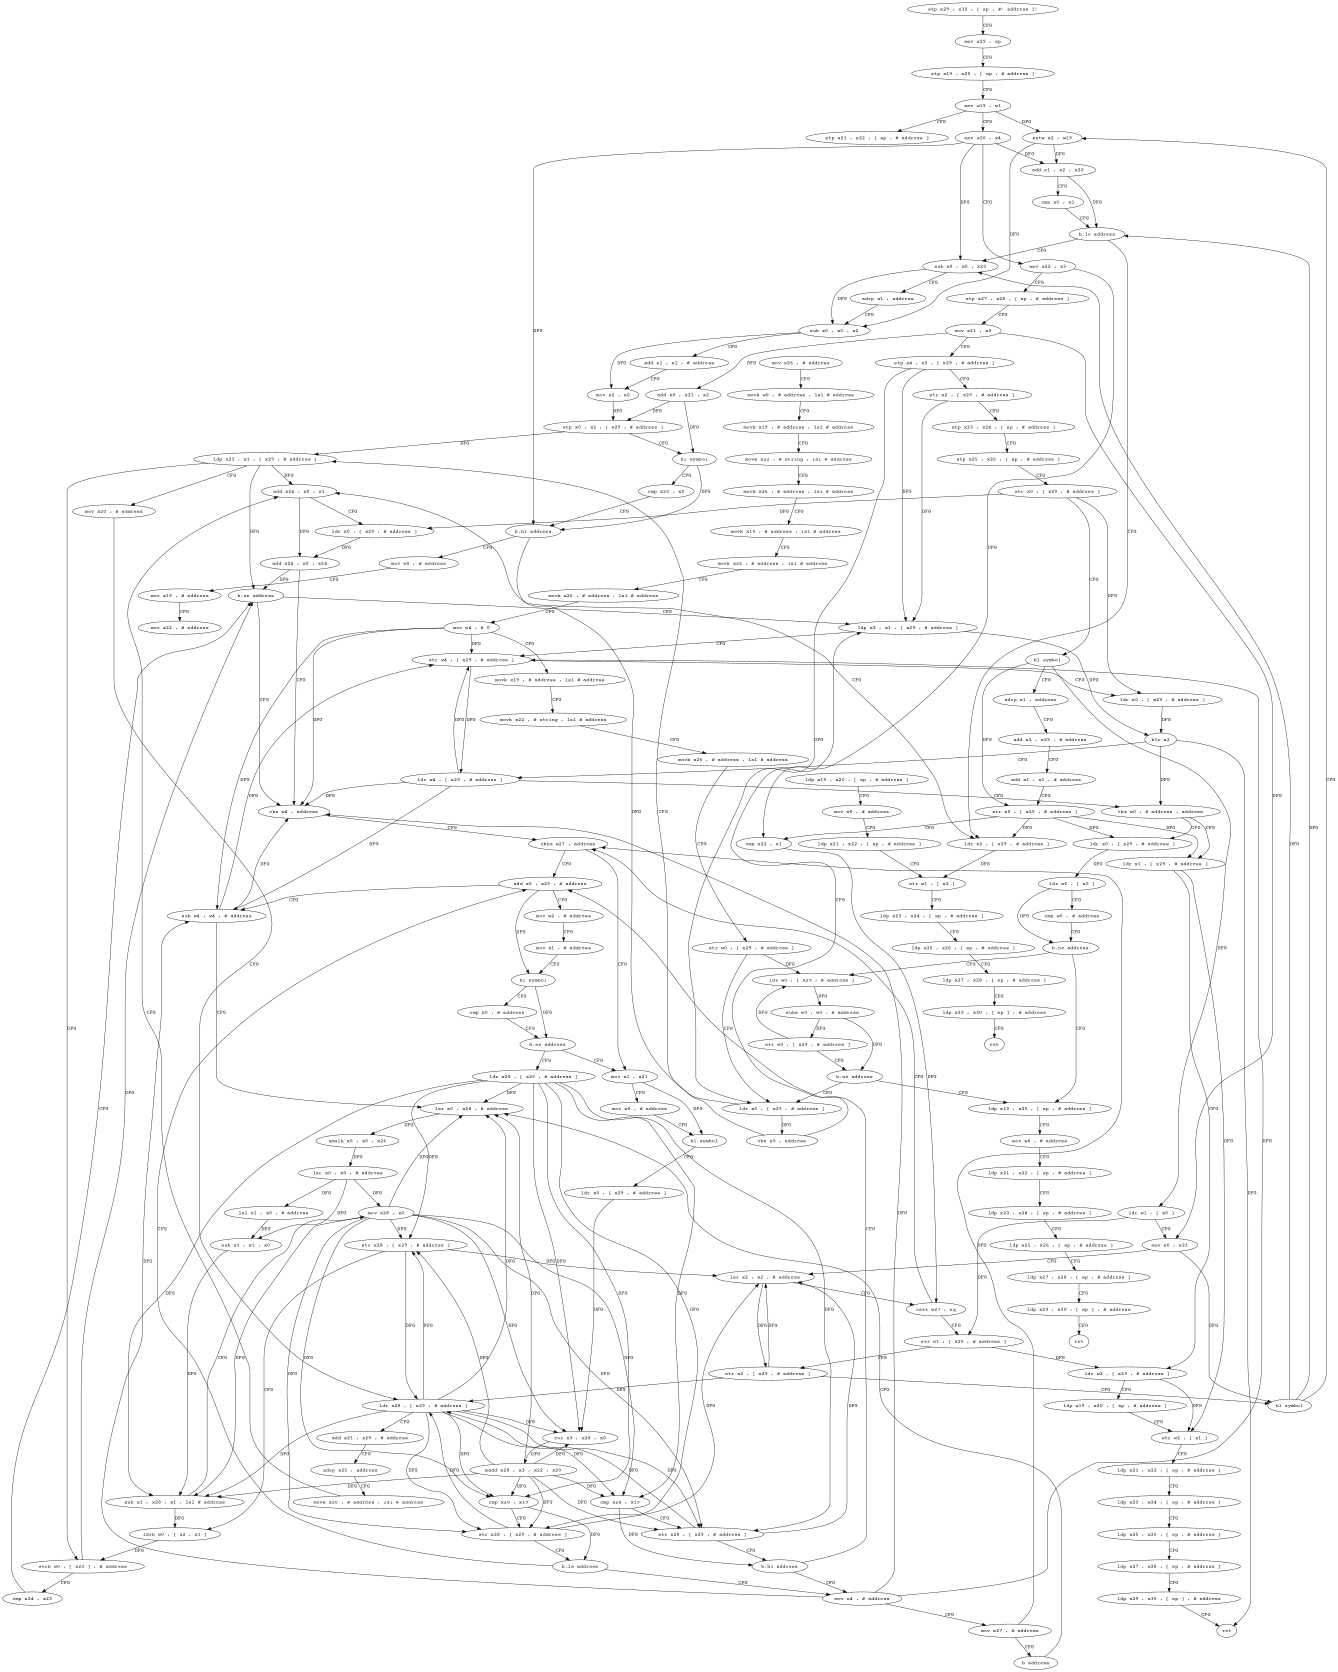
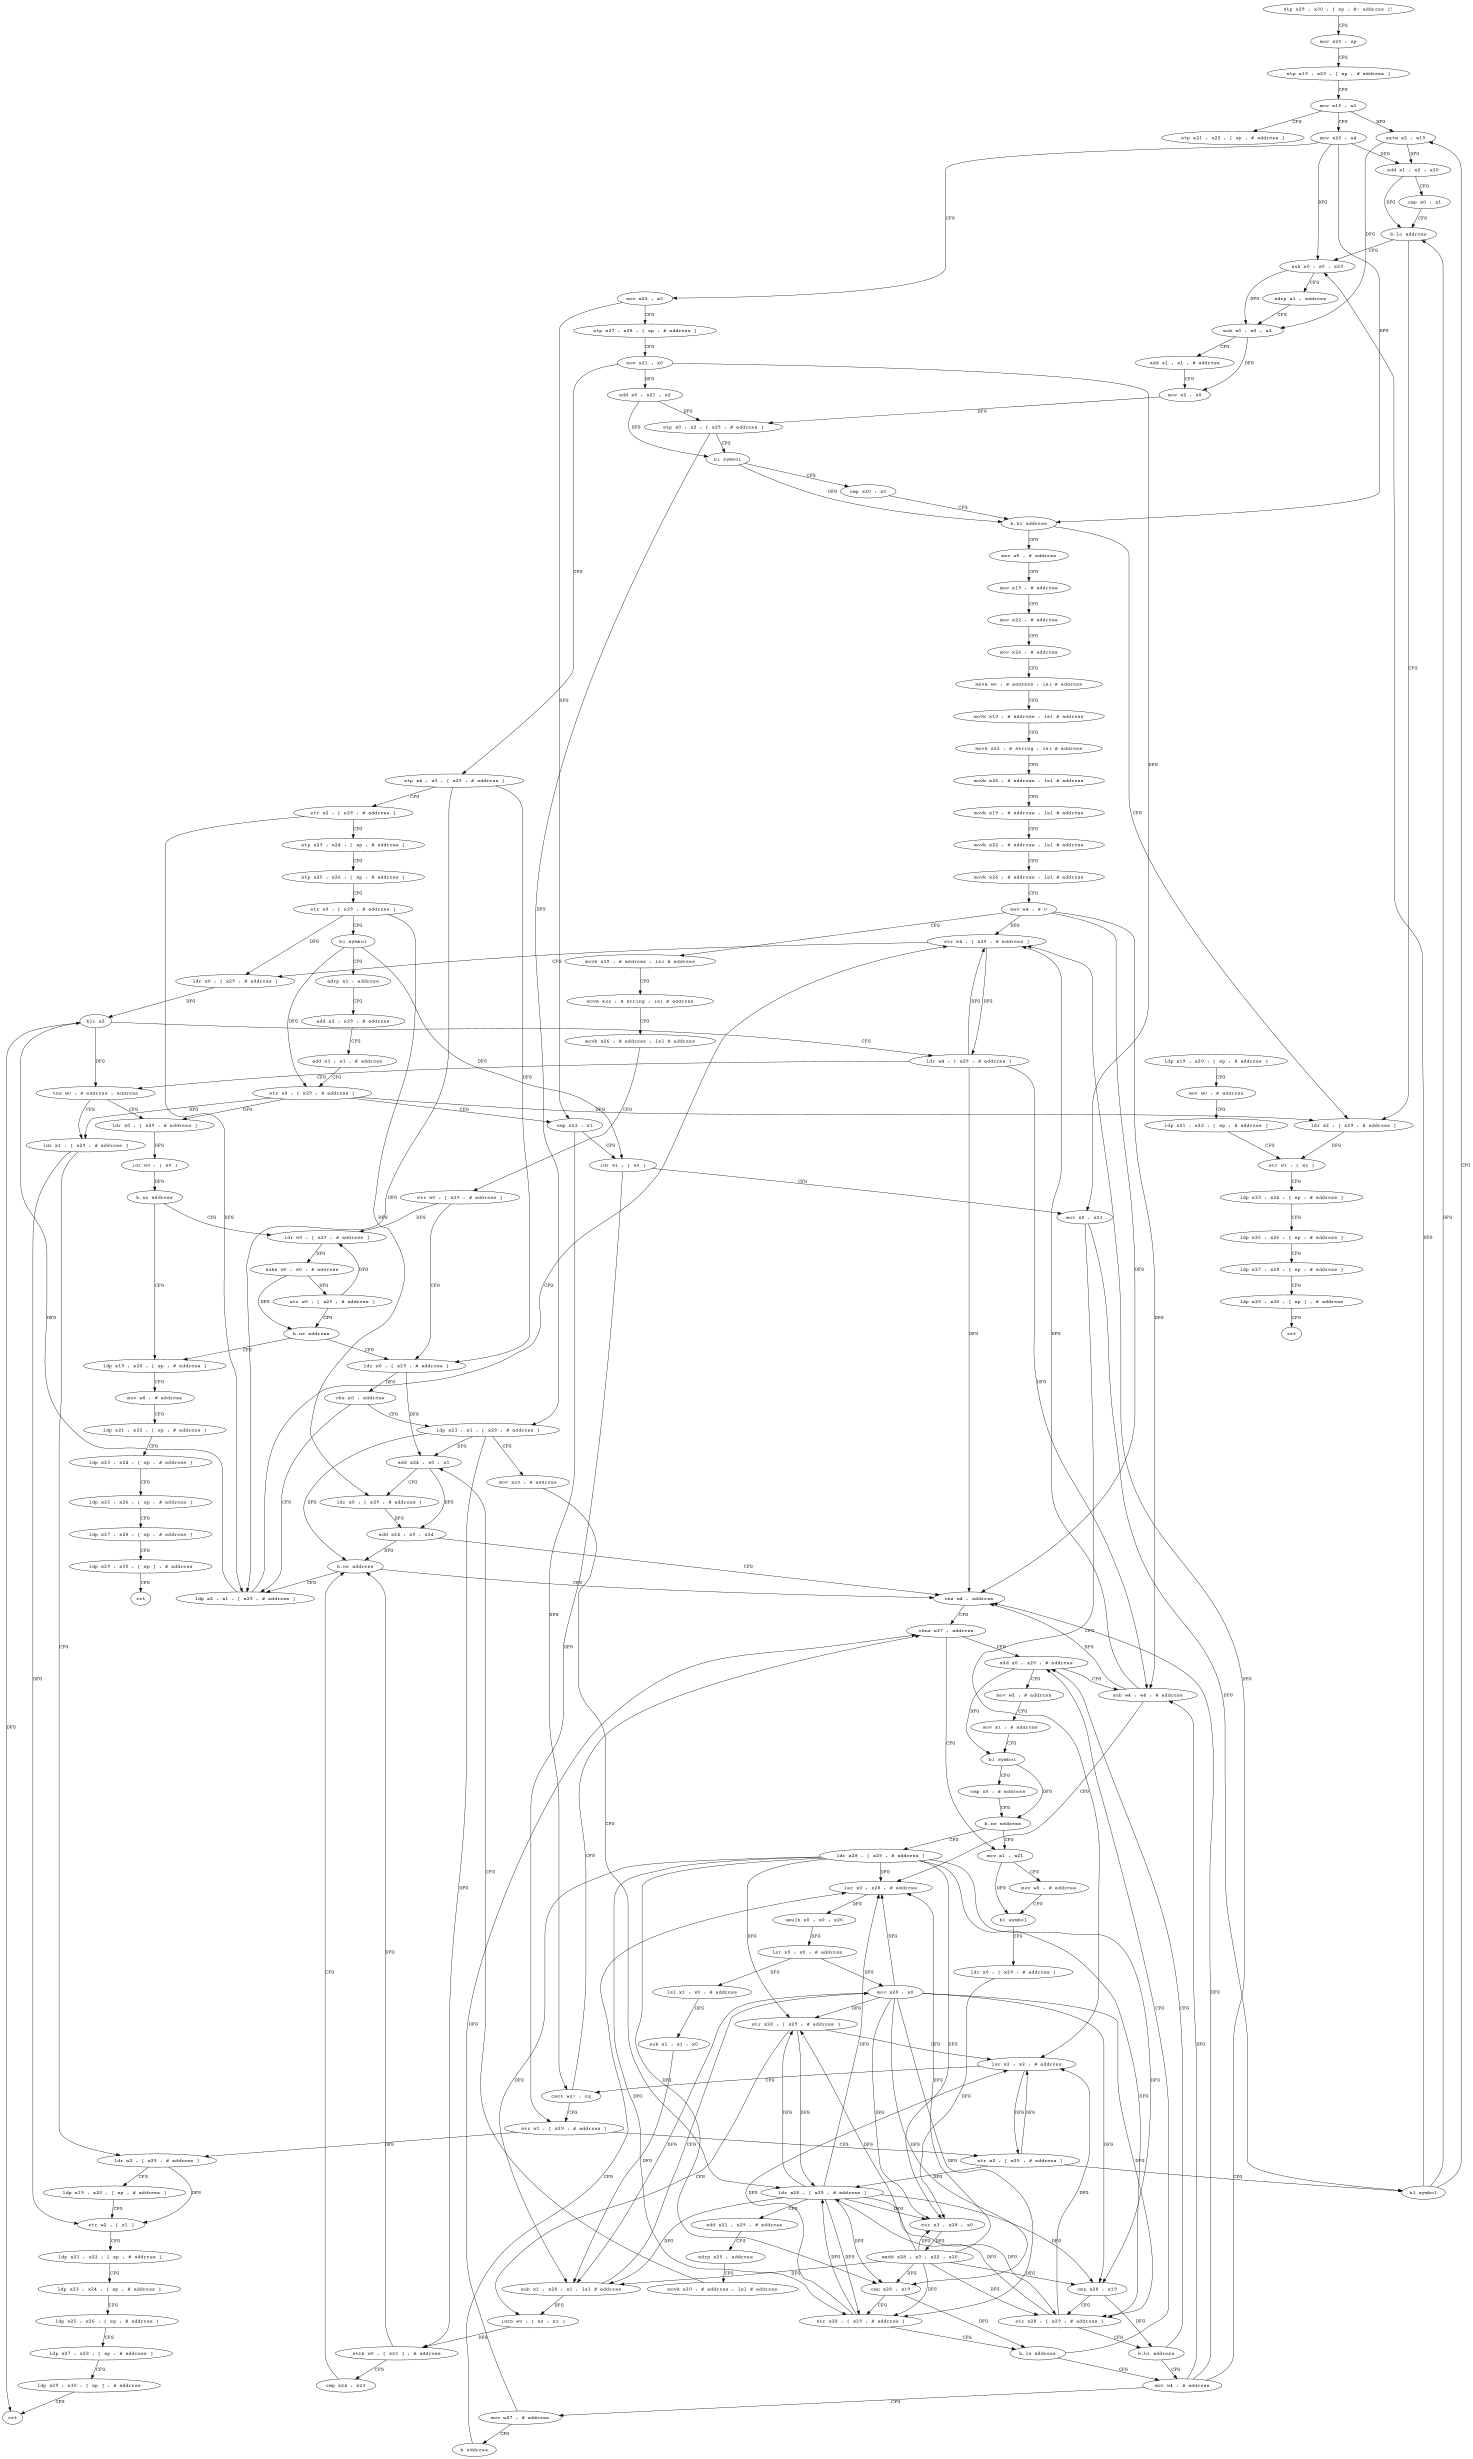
edge "mov x22 , # address" -> "mov x26 , # address": added, label "CFG"
node "cmp w0 , # address": removed
edge "cmp x22 , x1" -> "ldr w1 , [ x0 ]": added, label "CFG"
edge "lsr x0 , x0 , # address" -> "sub x1 , x1 , x0": removed, label "DFG"
